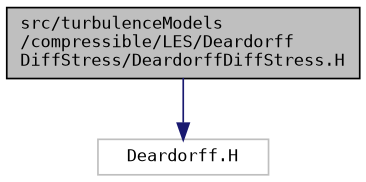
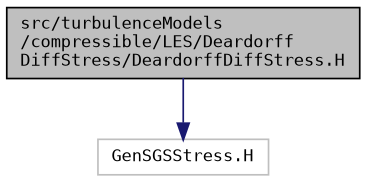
node "Deardorff.H": label "Deardorff.H" -> "GenSGSStress.H"
